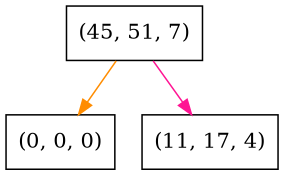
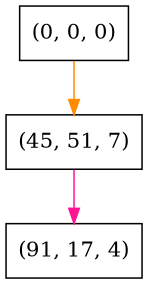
edge "(45, 51, 7)" -> "(0, 0, 0)": reversed
node "(11, 17, 4)": label "(11, 17, 4)" -> "(91, 17, 4)"
